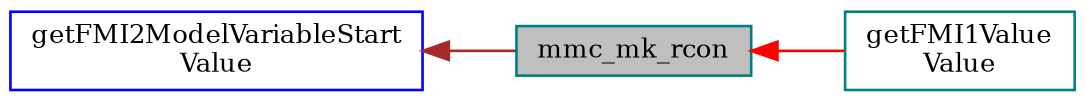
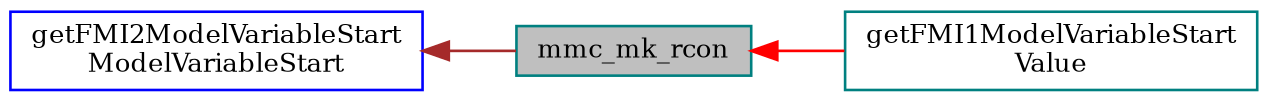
node "getFMI2ModelVariableStart Value": label "getFMI2ModelVariableStart Value" -> "getFMI2ModelVariableStart ModelVariableStart"
node "getFMI1Value Value": label "getFMI1Value Value" -> "getFMI1ModelVariableStart Value"
